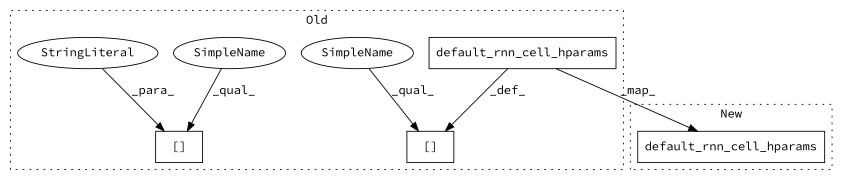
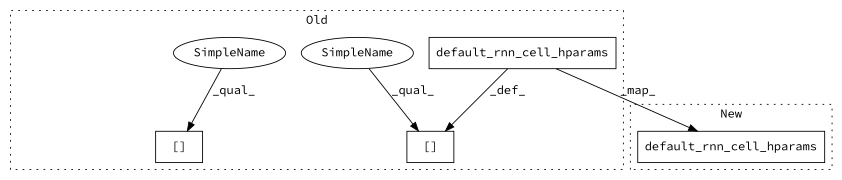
node "StringLiteral": removed
